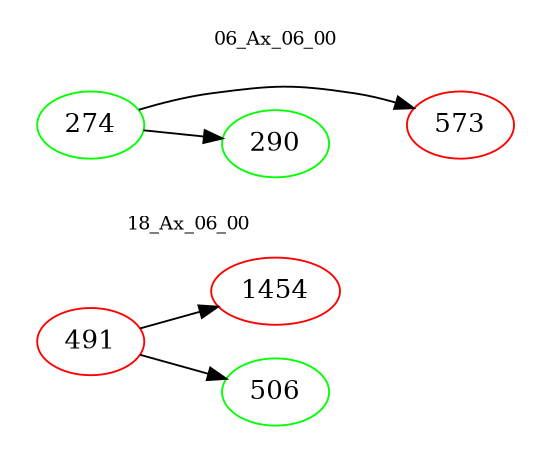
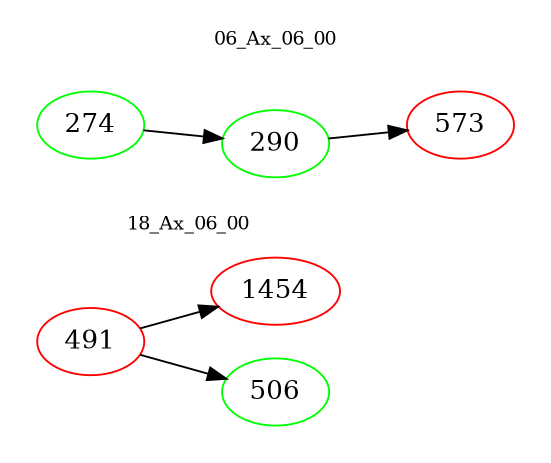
edge "274" -> "573": now "290" -> "573"
